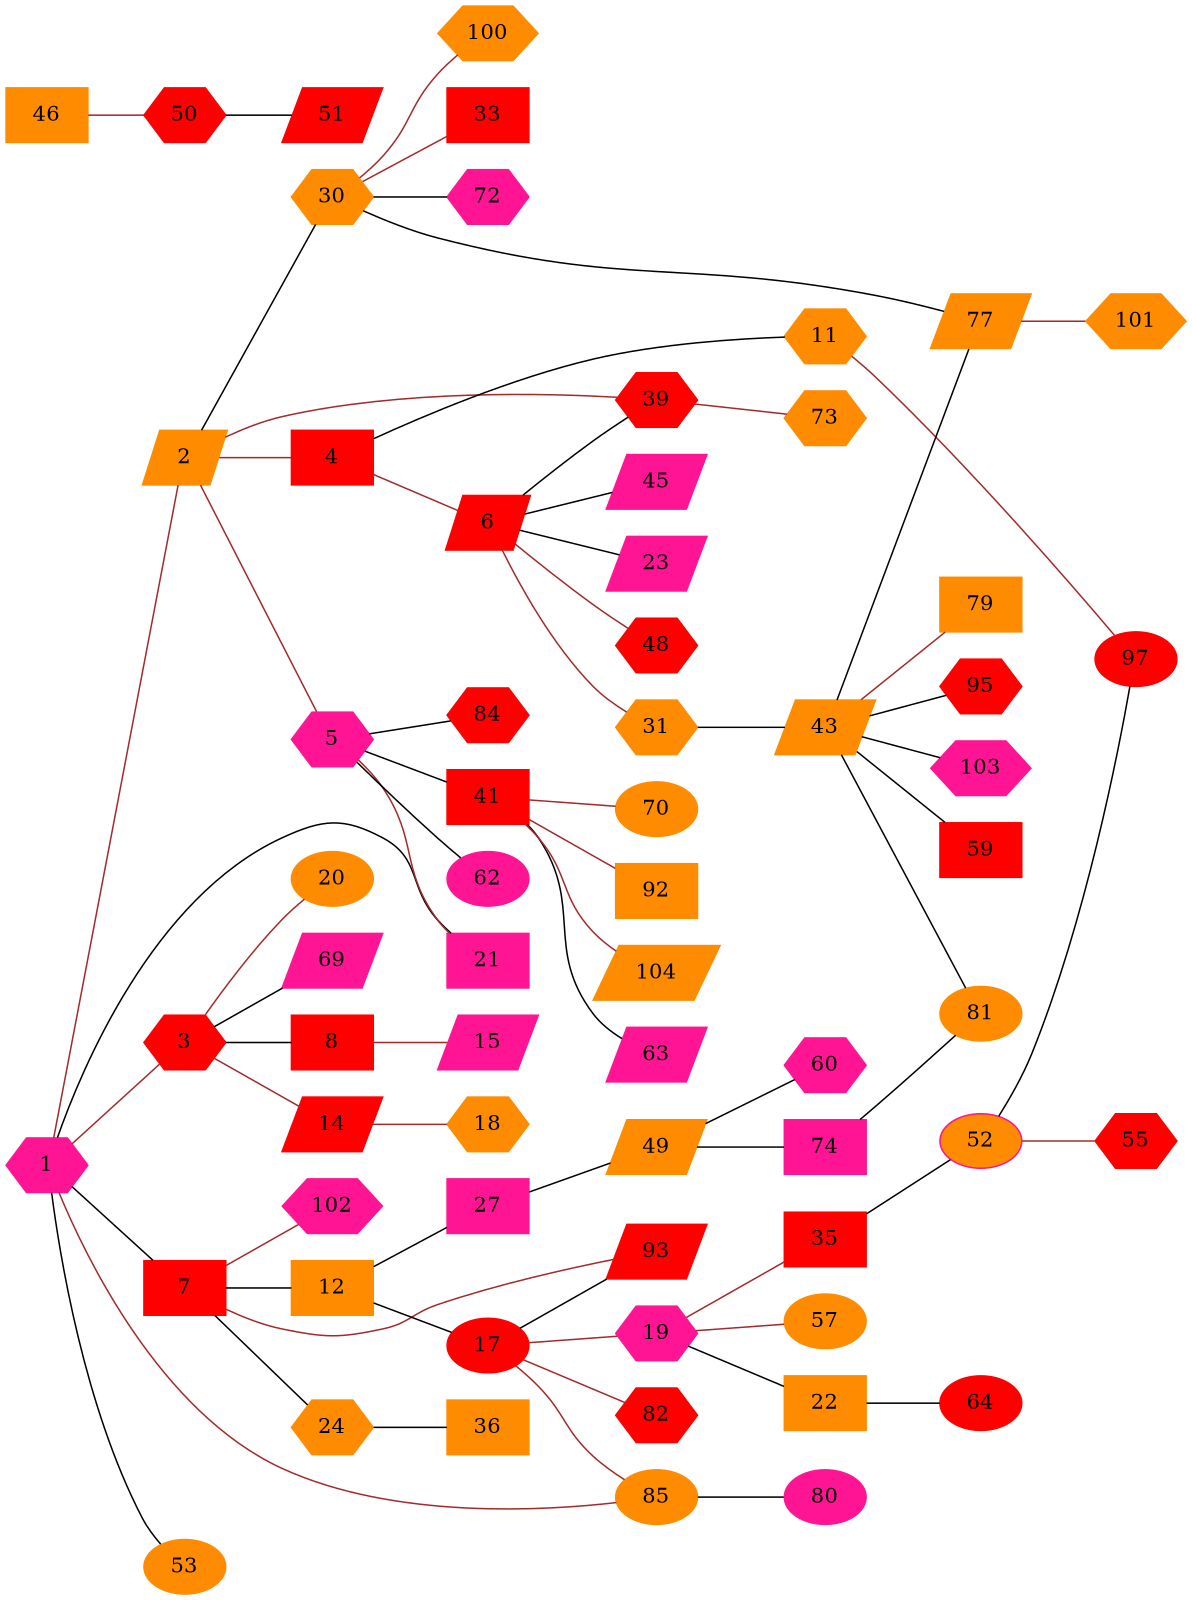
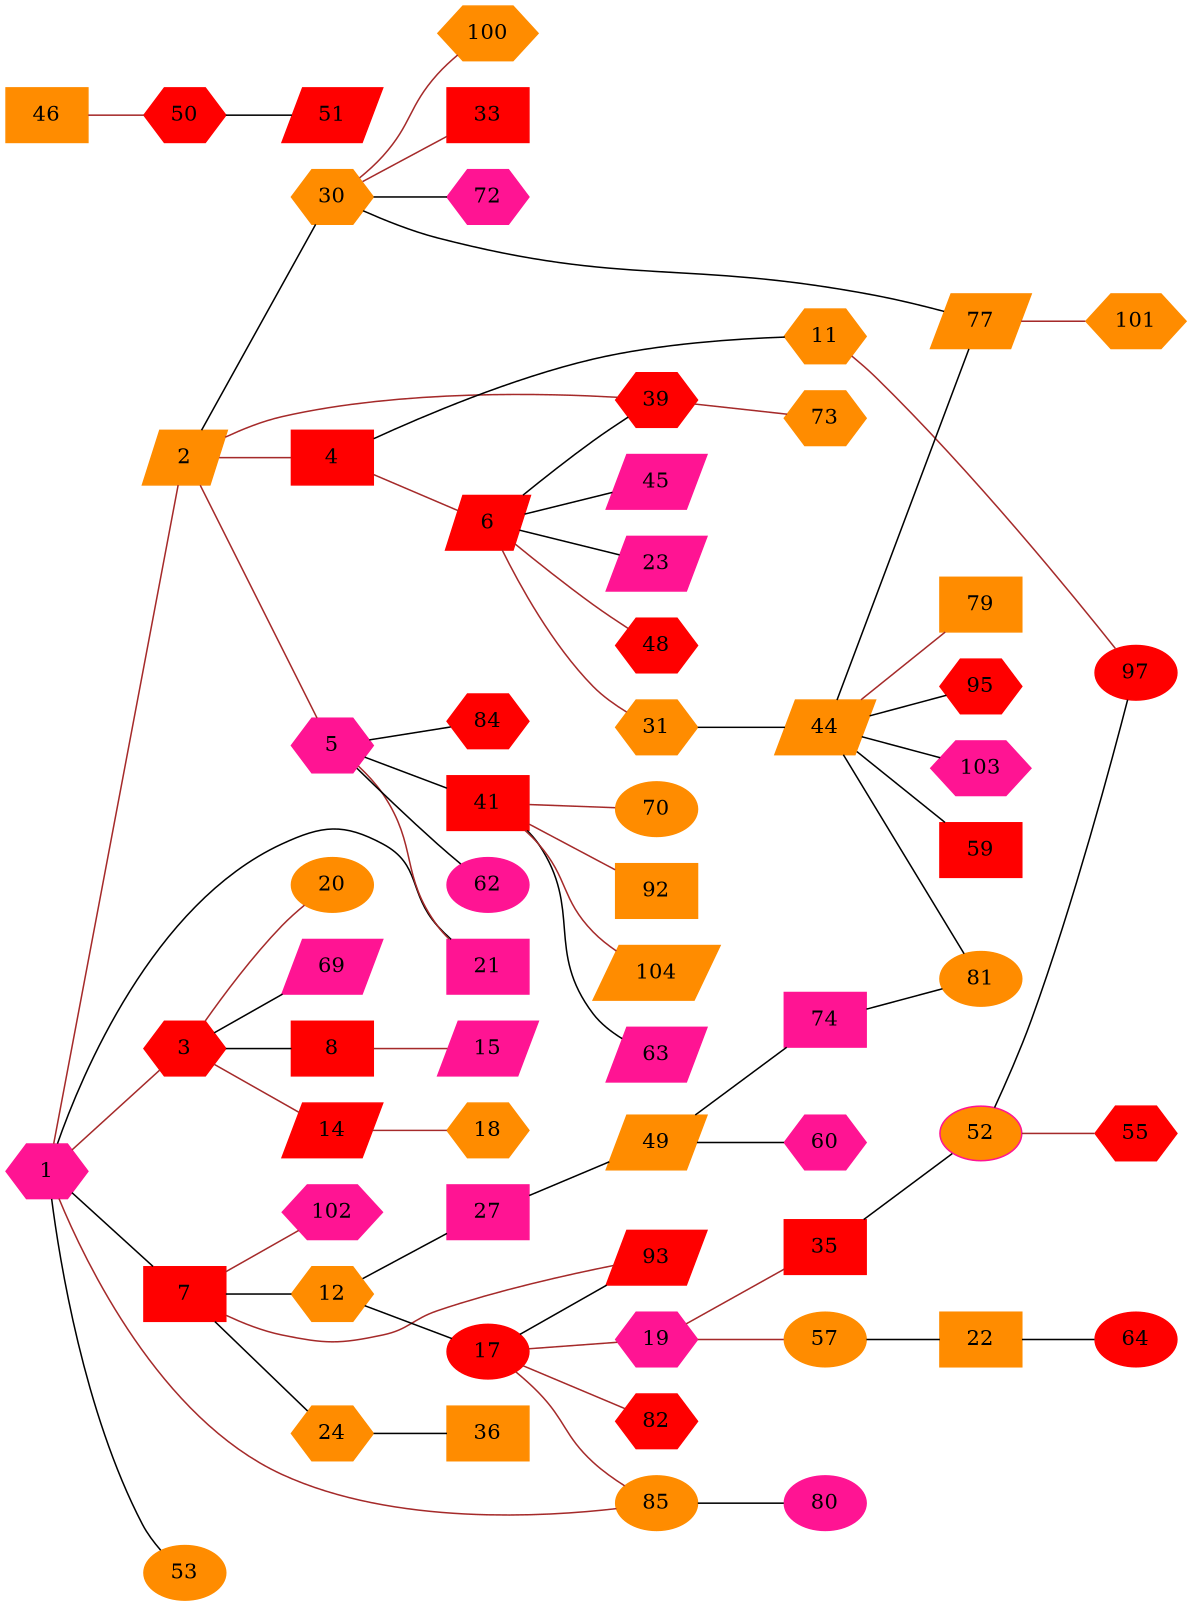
node "43": label "43" -> "44"
node "12": shape box -> hexagon
edge "19" -- "22": now "57" -- "22"
